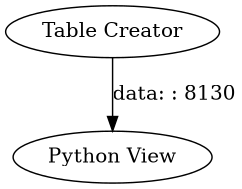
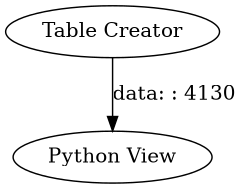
edge "Table Creator" -> "Python View": label "data: : 8130" -> "data: : 4130"
